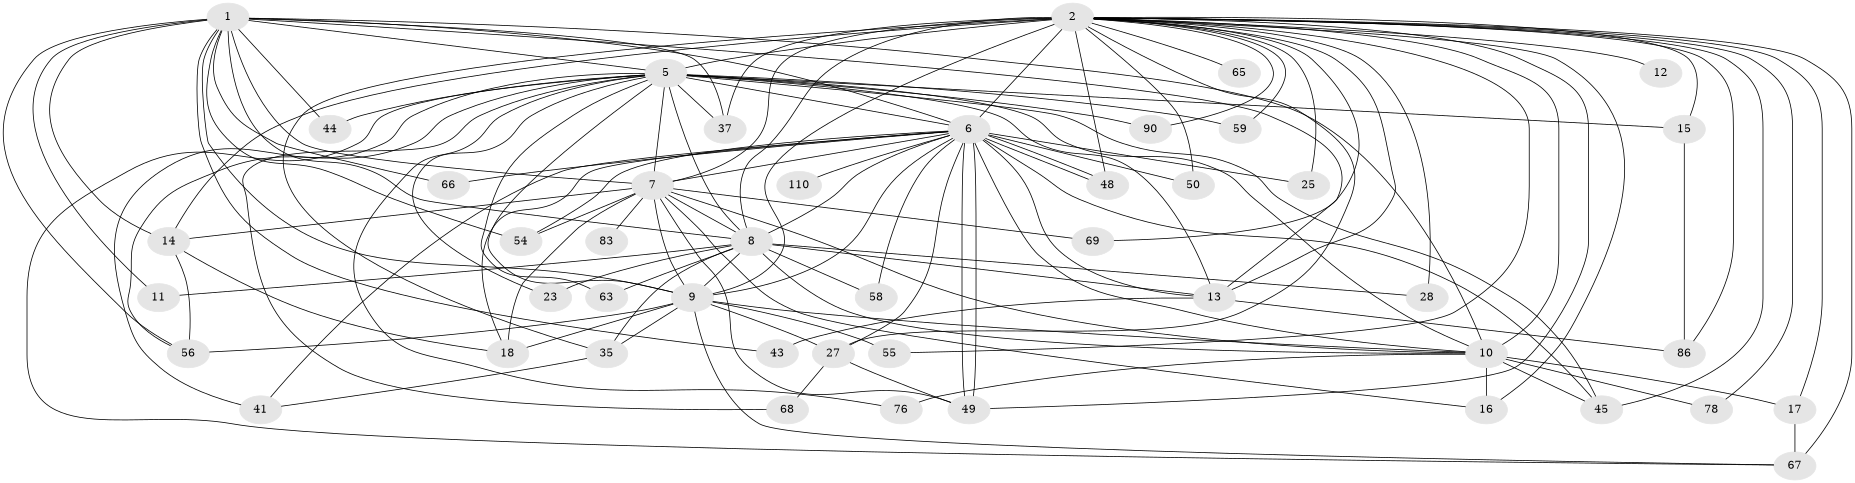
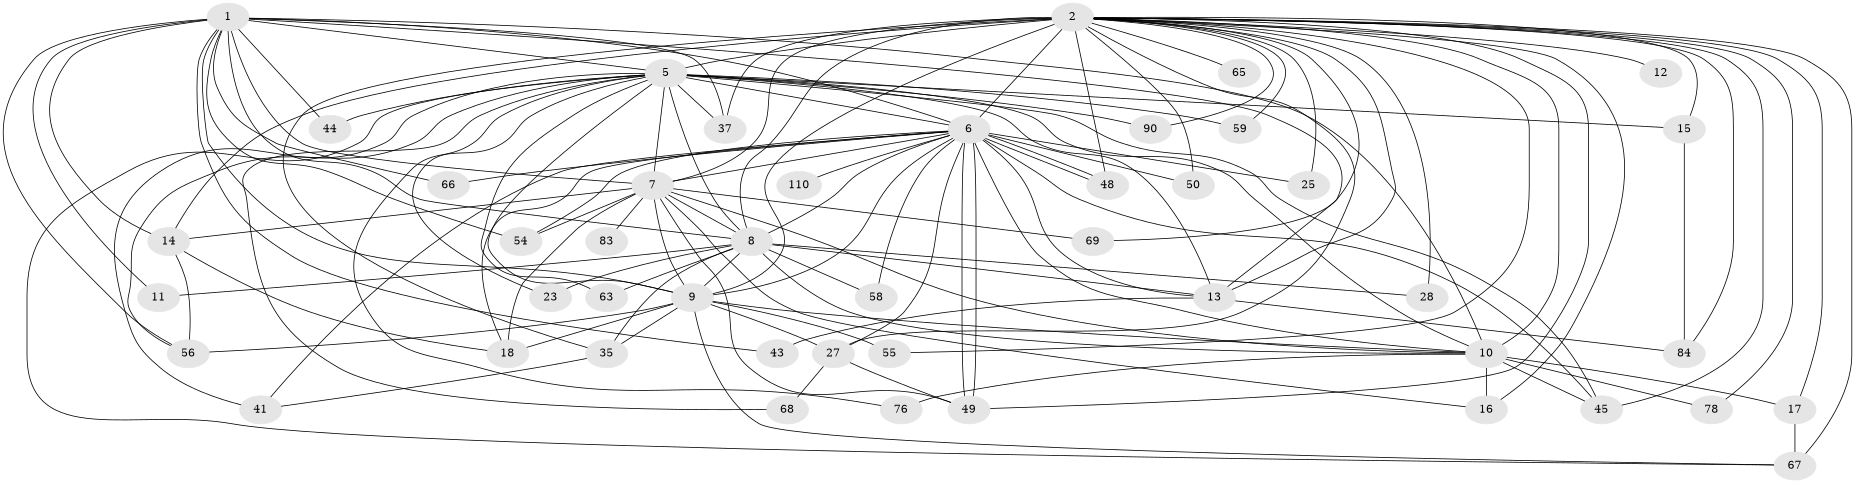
node "86": label "86" -> "84"
